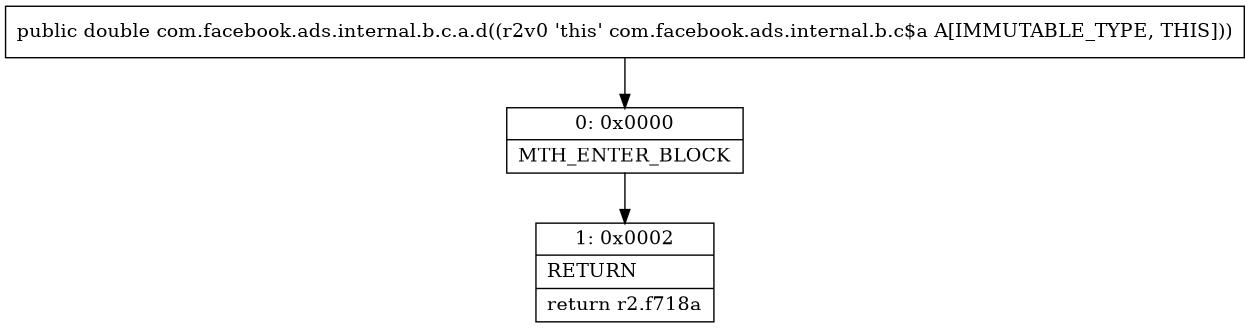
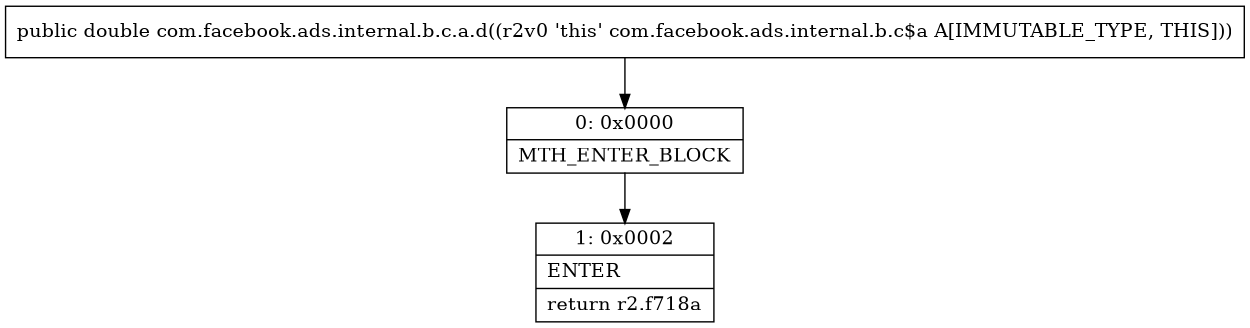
node "1: 0x0002": text "RETURN" -> "ENTER"
